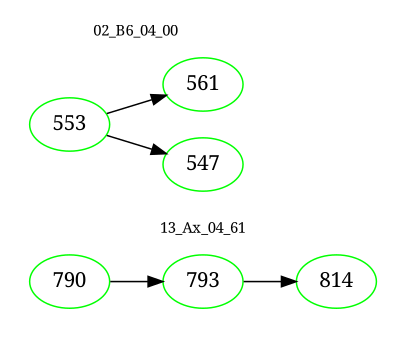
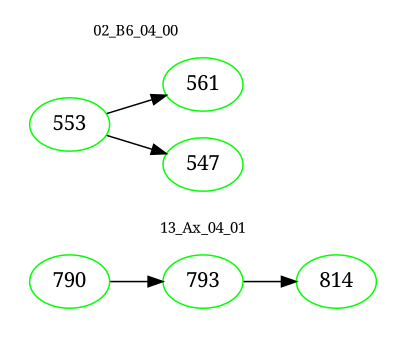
cluster "13_Ax_04_61": label "13_Ax_04_61" -> "13_Ax_04_01"
